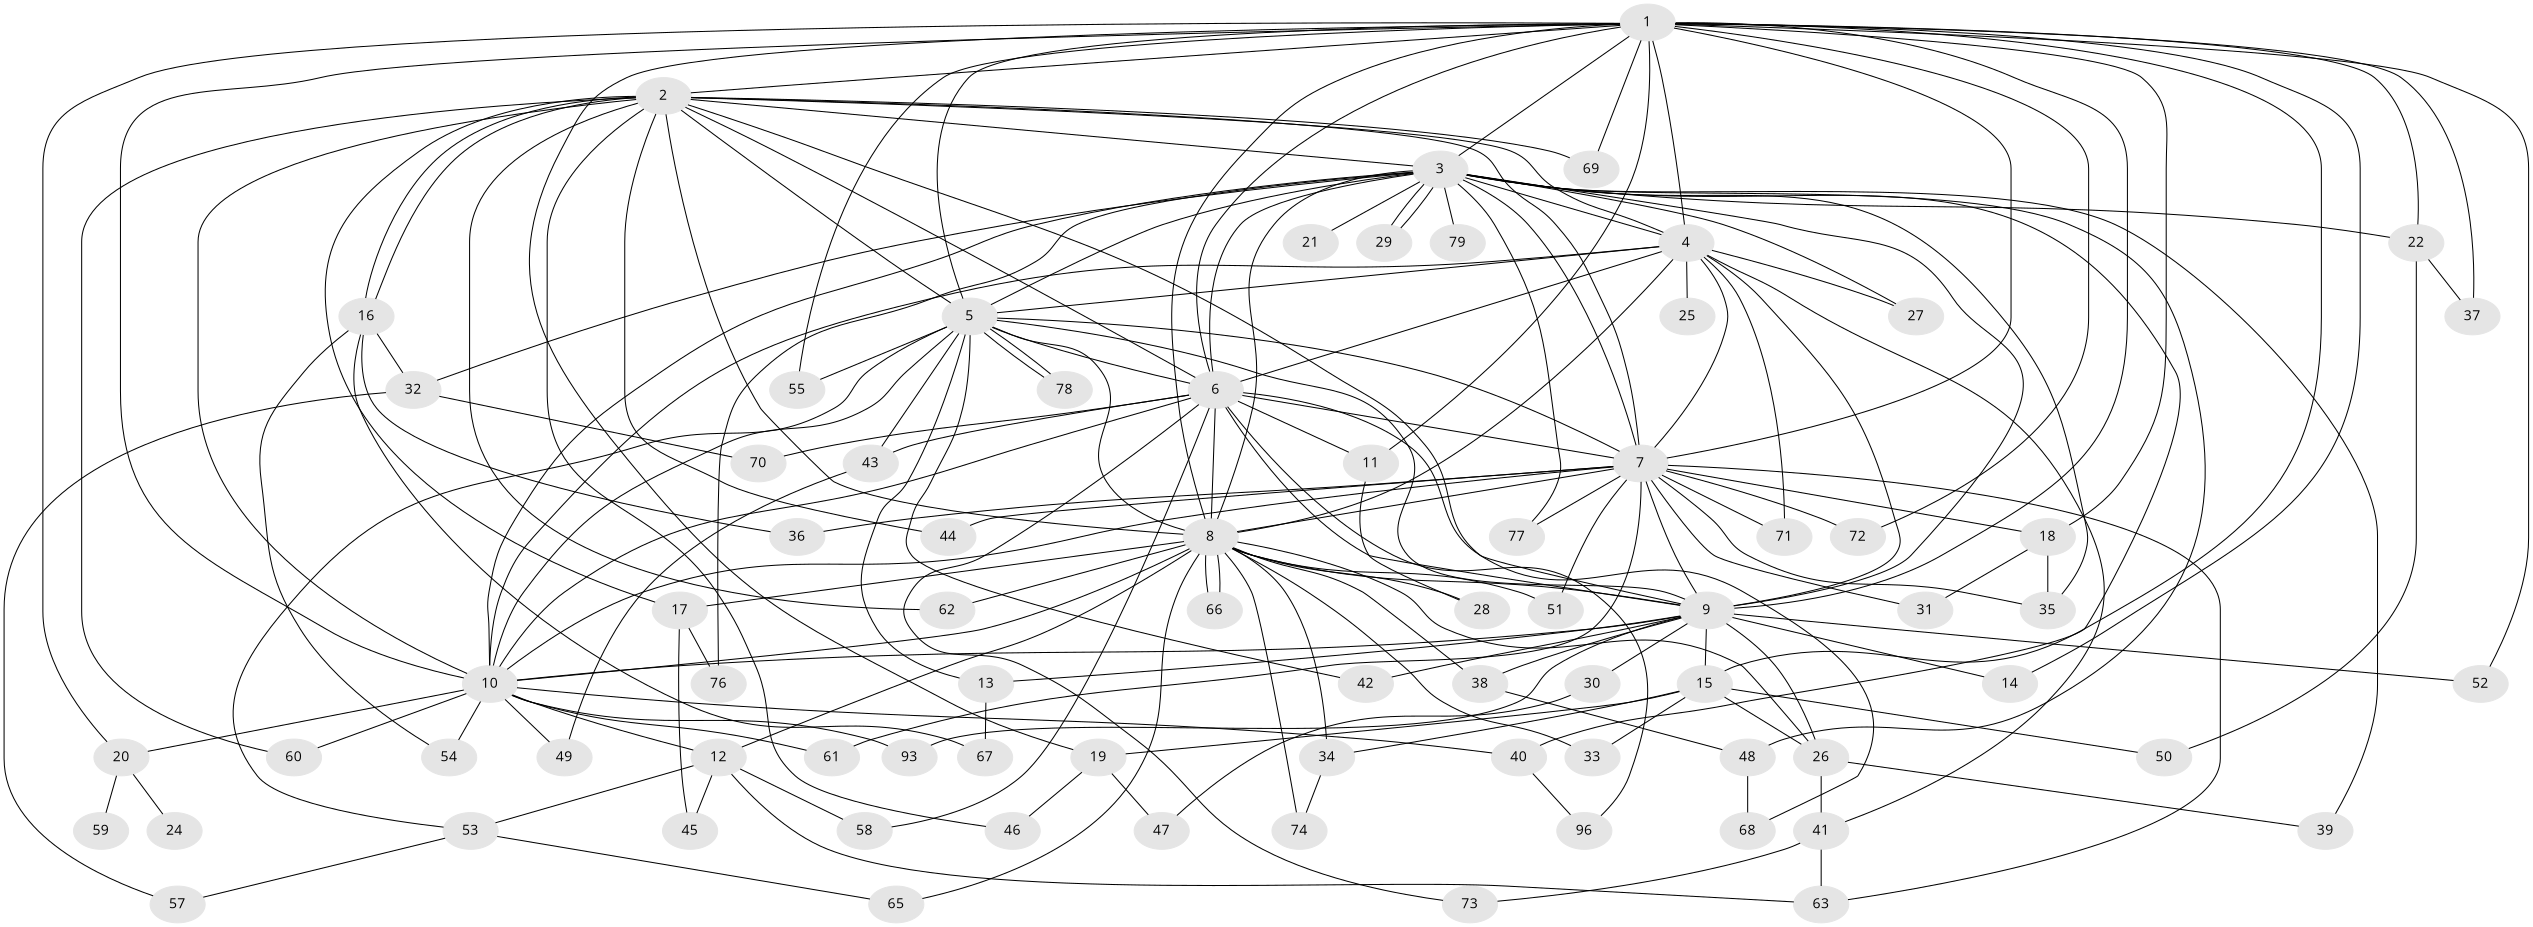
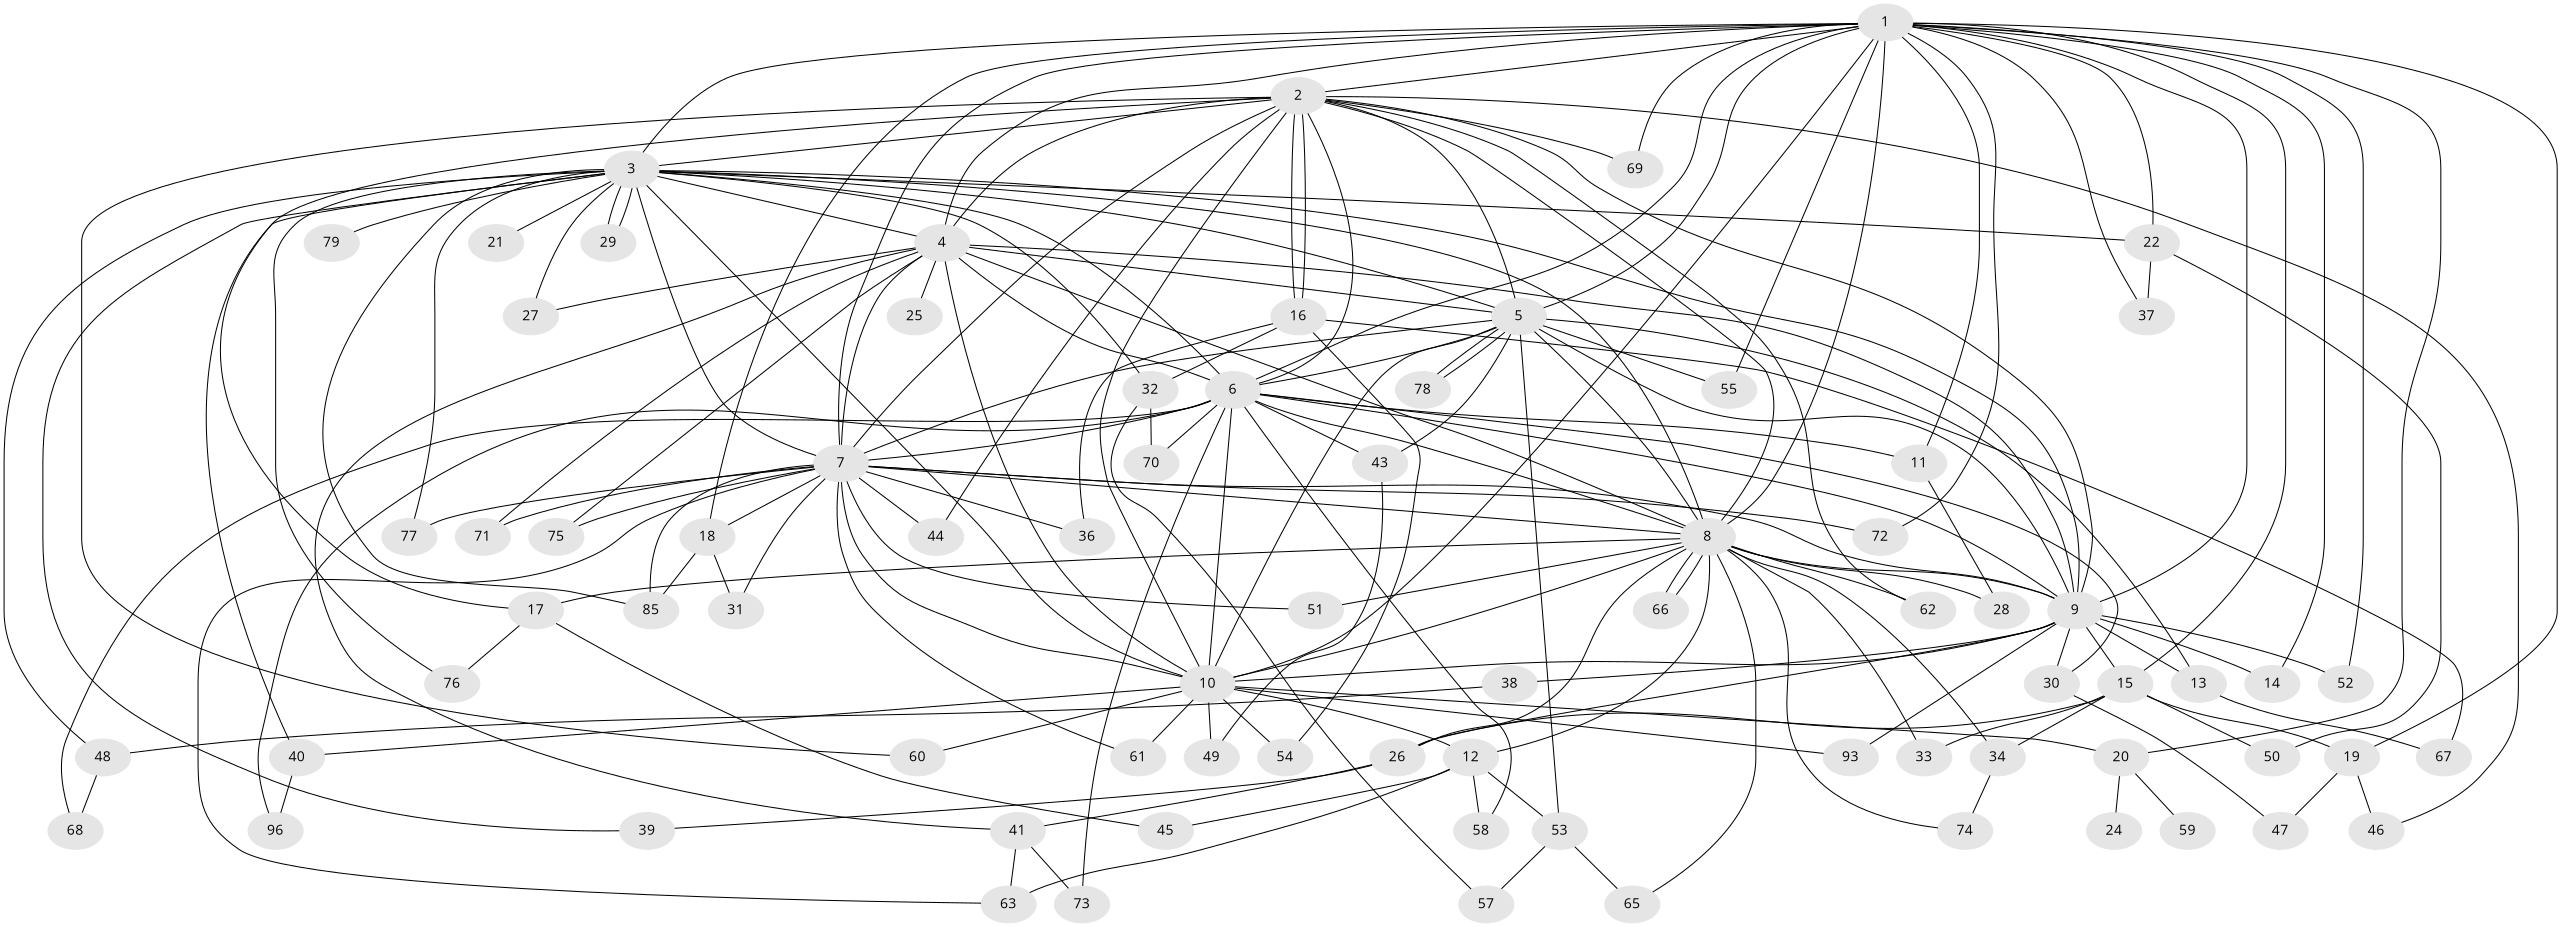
edge "6" -- "30": added
node "75": added
edge "8" -- "38": removed
node "35": label "35" -> "85"
node "42": removed
